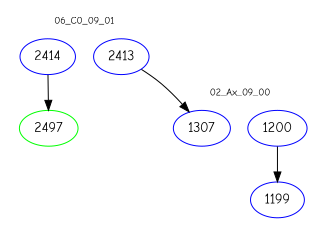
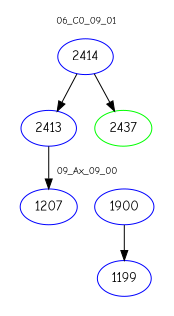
edge "2414" -> "2413": added
cluster "02_Ax_09_00": label "02_Ax_09_00" -> "09_Ax_09_00"
node "2497": label "2497" -> "2437"
node "1307": label "1307" -> "1207"
node "1200": label "1200" -> "1900"
